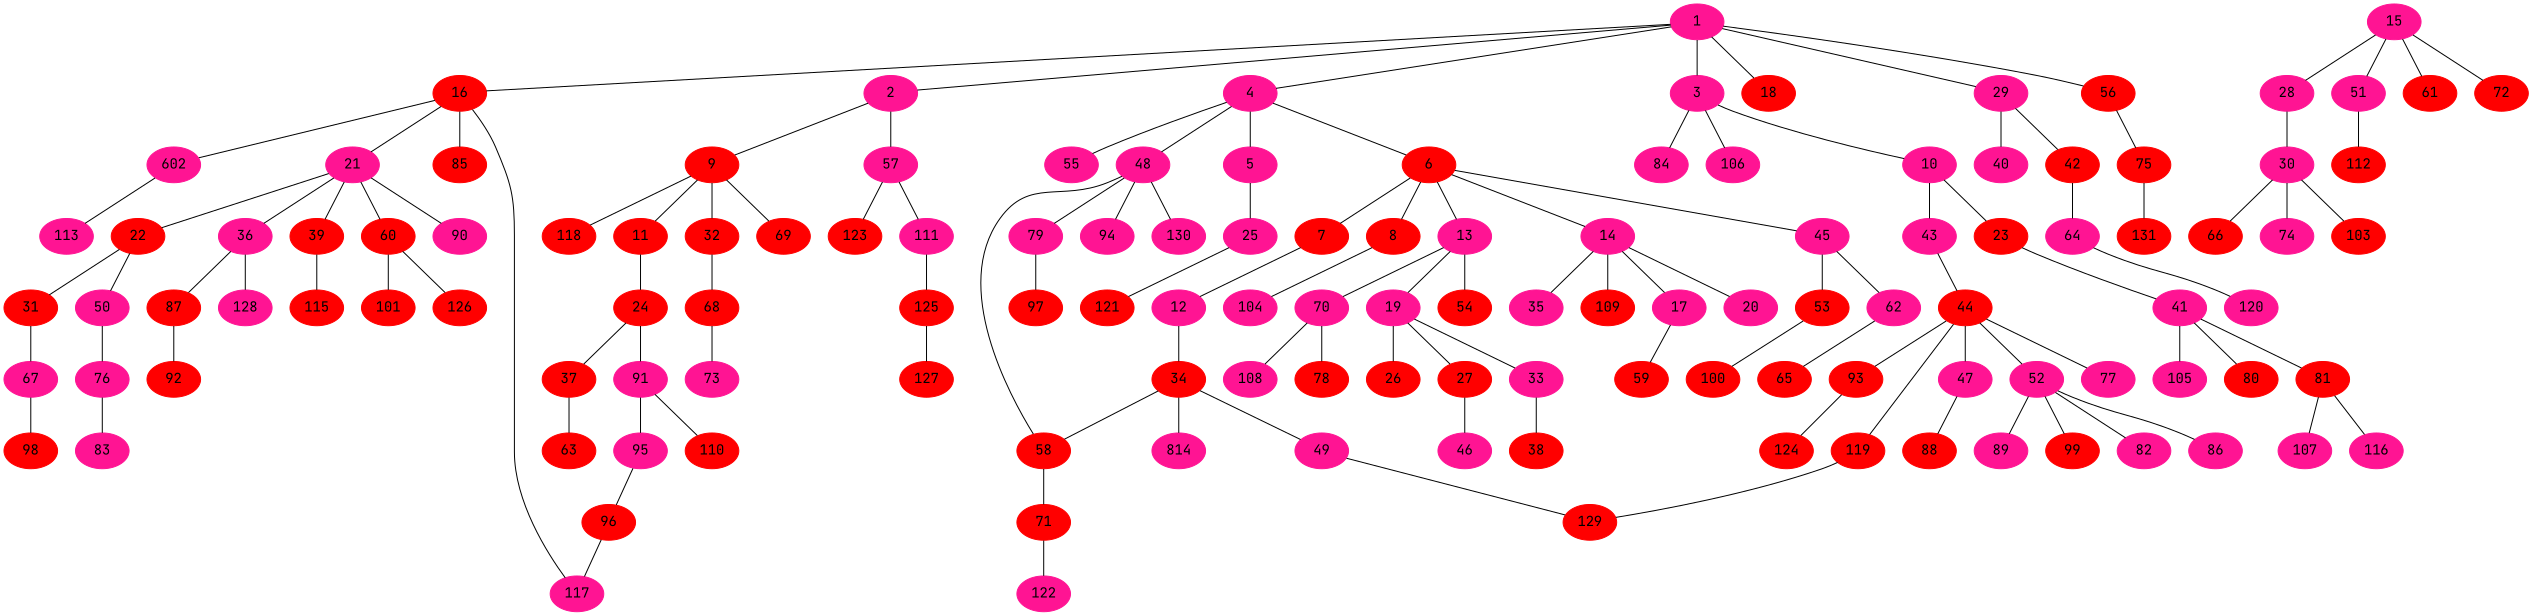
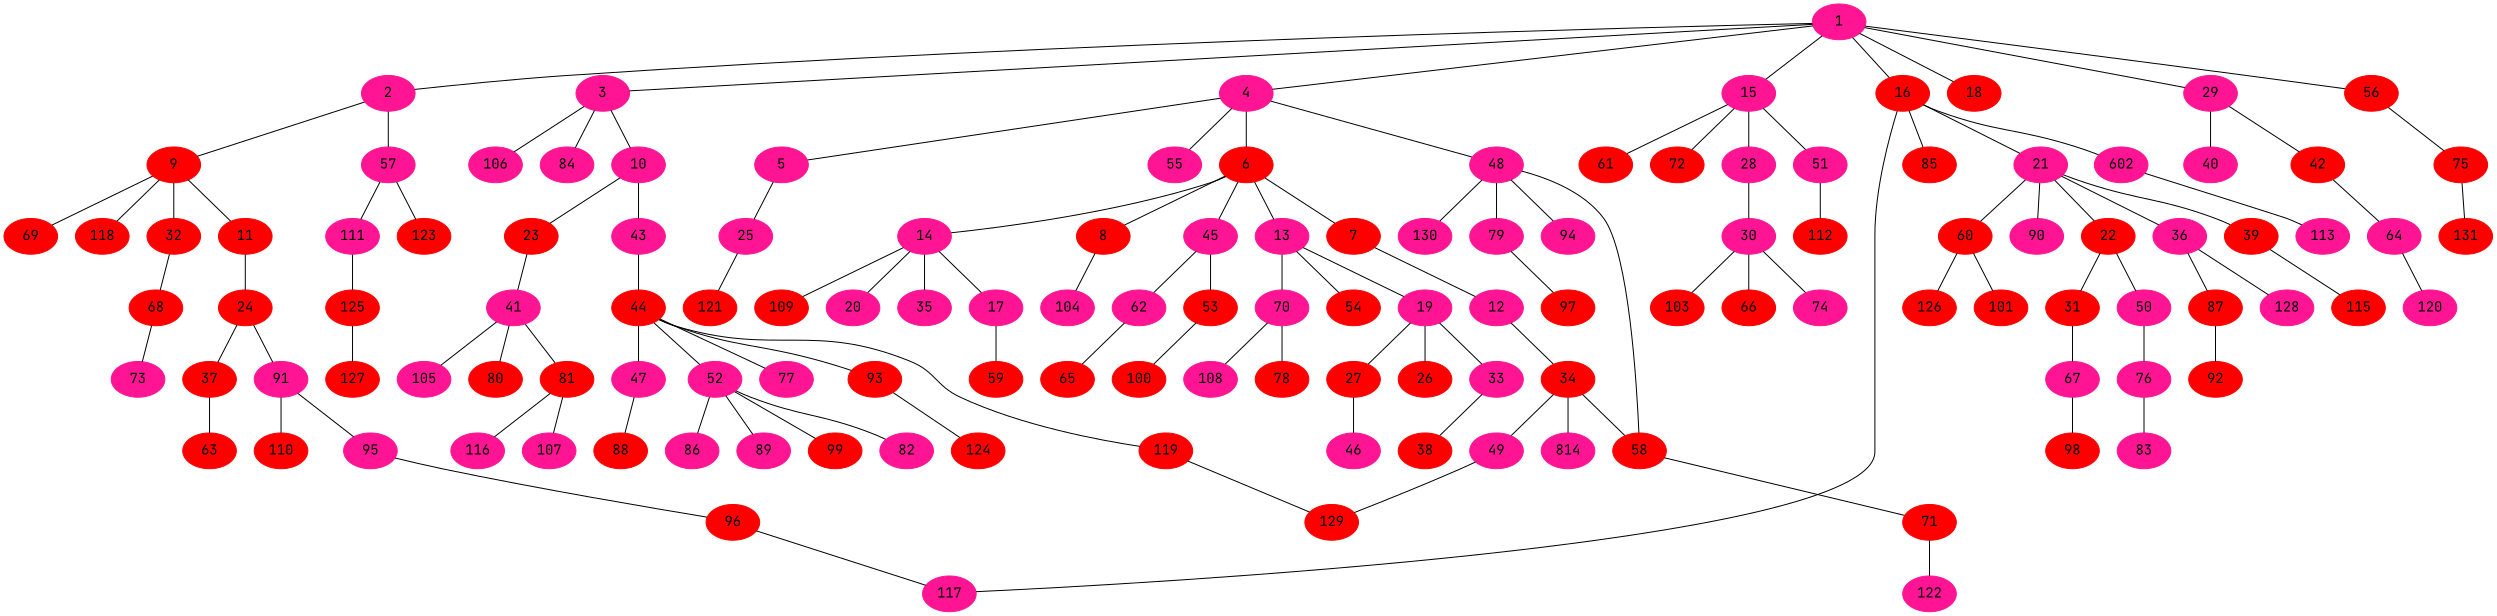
edge "1" -- "15": added
